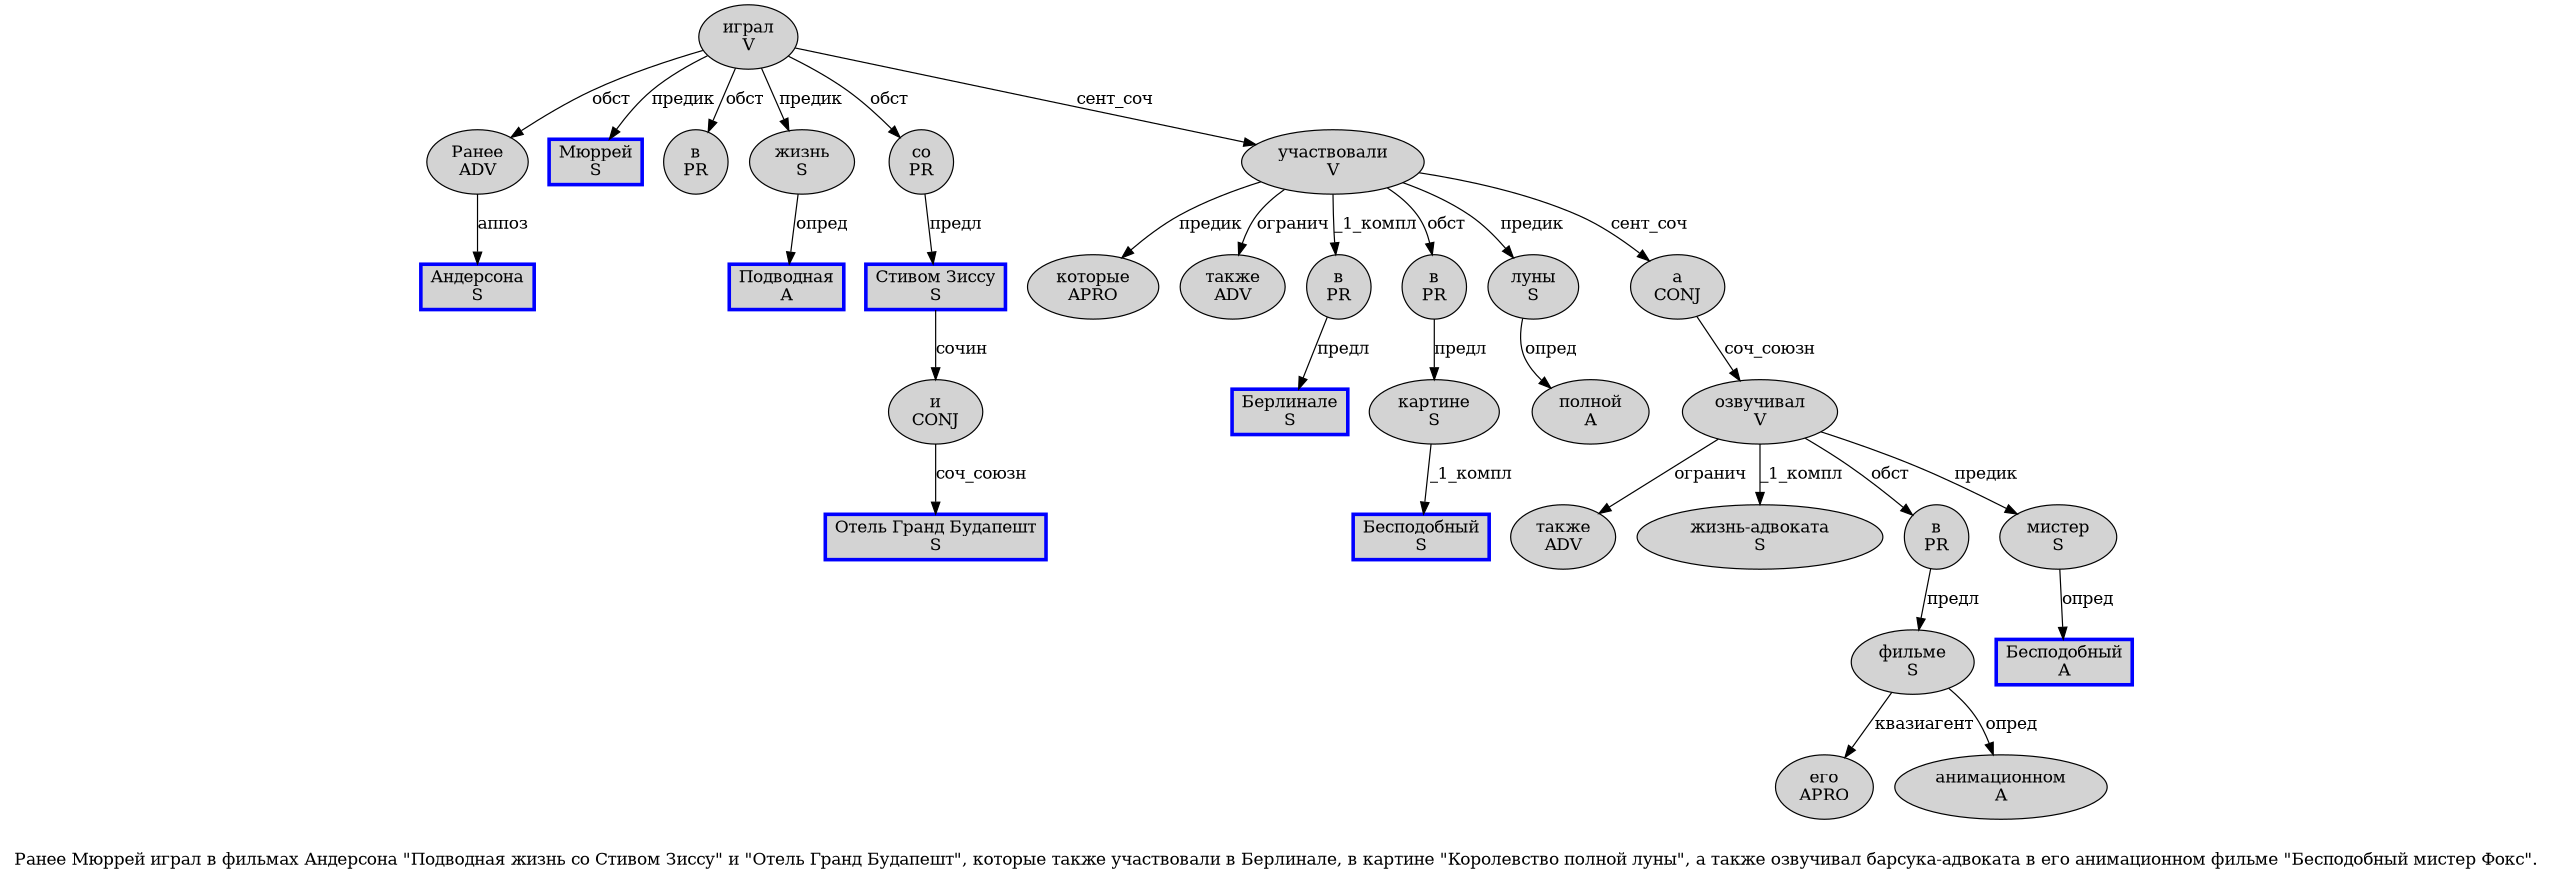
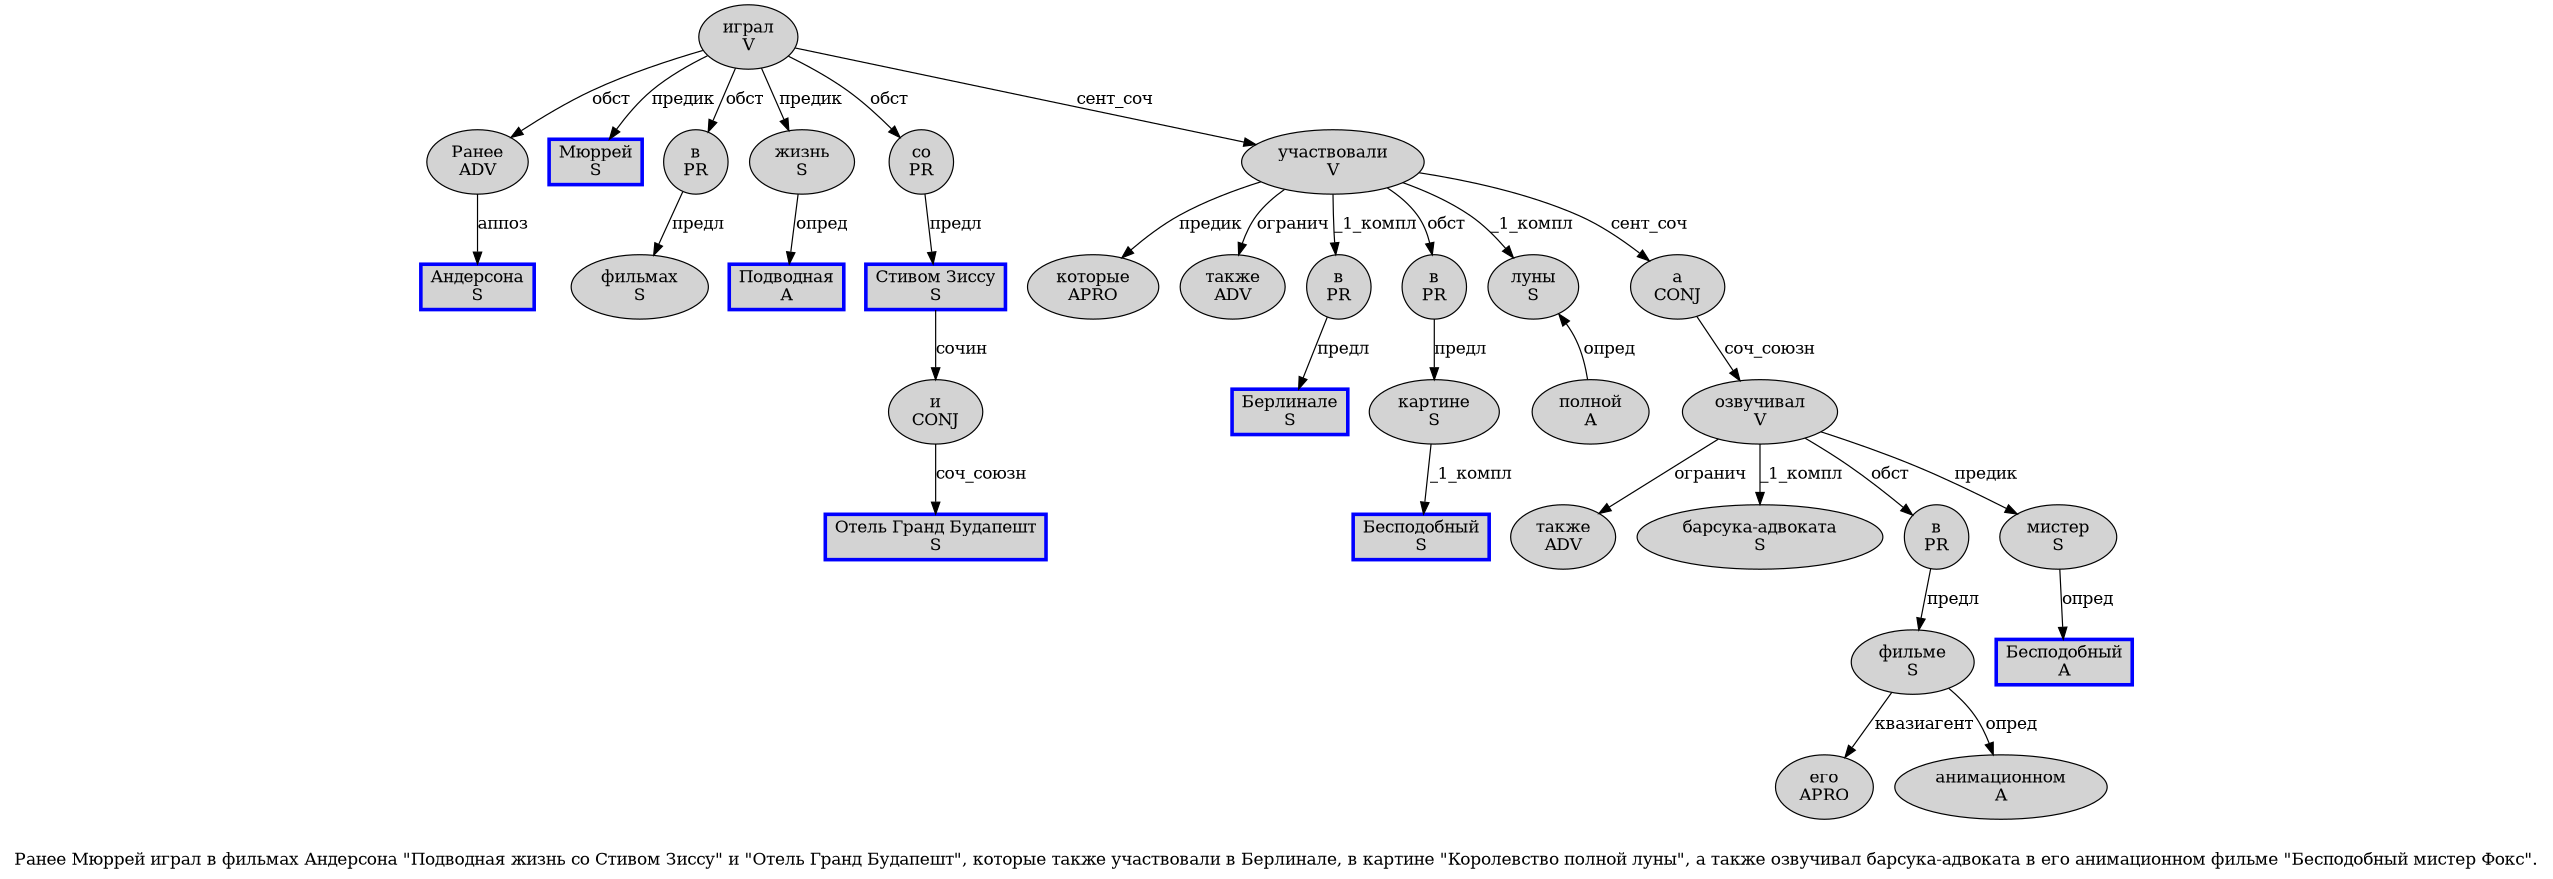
edge "участвовали V" -> "луны S": label "предик" -> "_1_компл"
node "фильмах S": added
edge "луны S" -> "полной A": reversed
node "жизнь-адвоката S": label "жизнь-адвоката S" -> "барсука-адвоката S"
